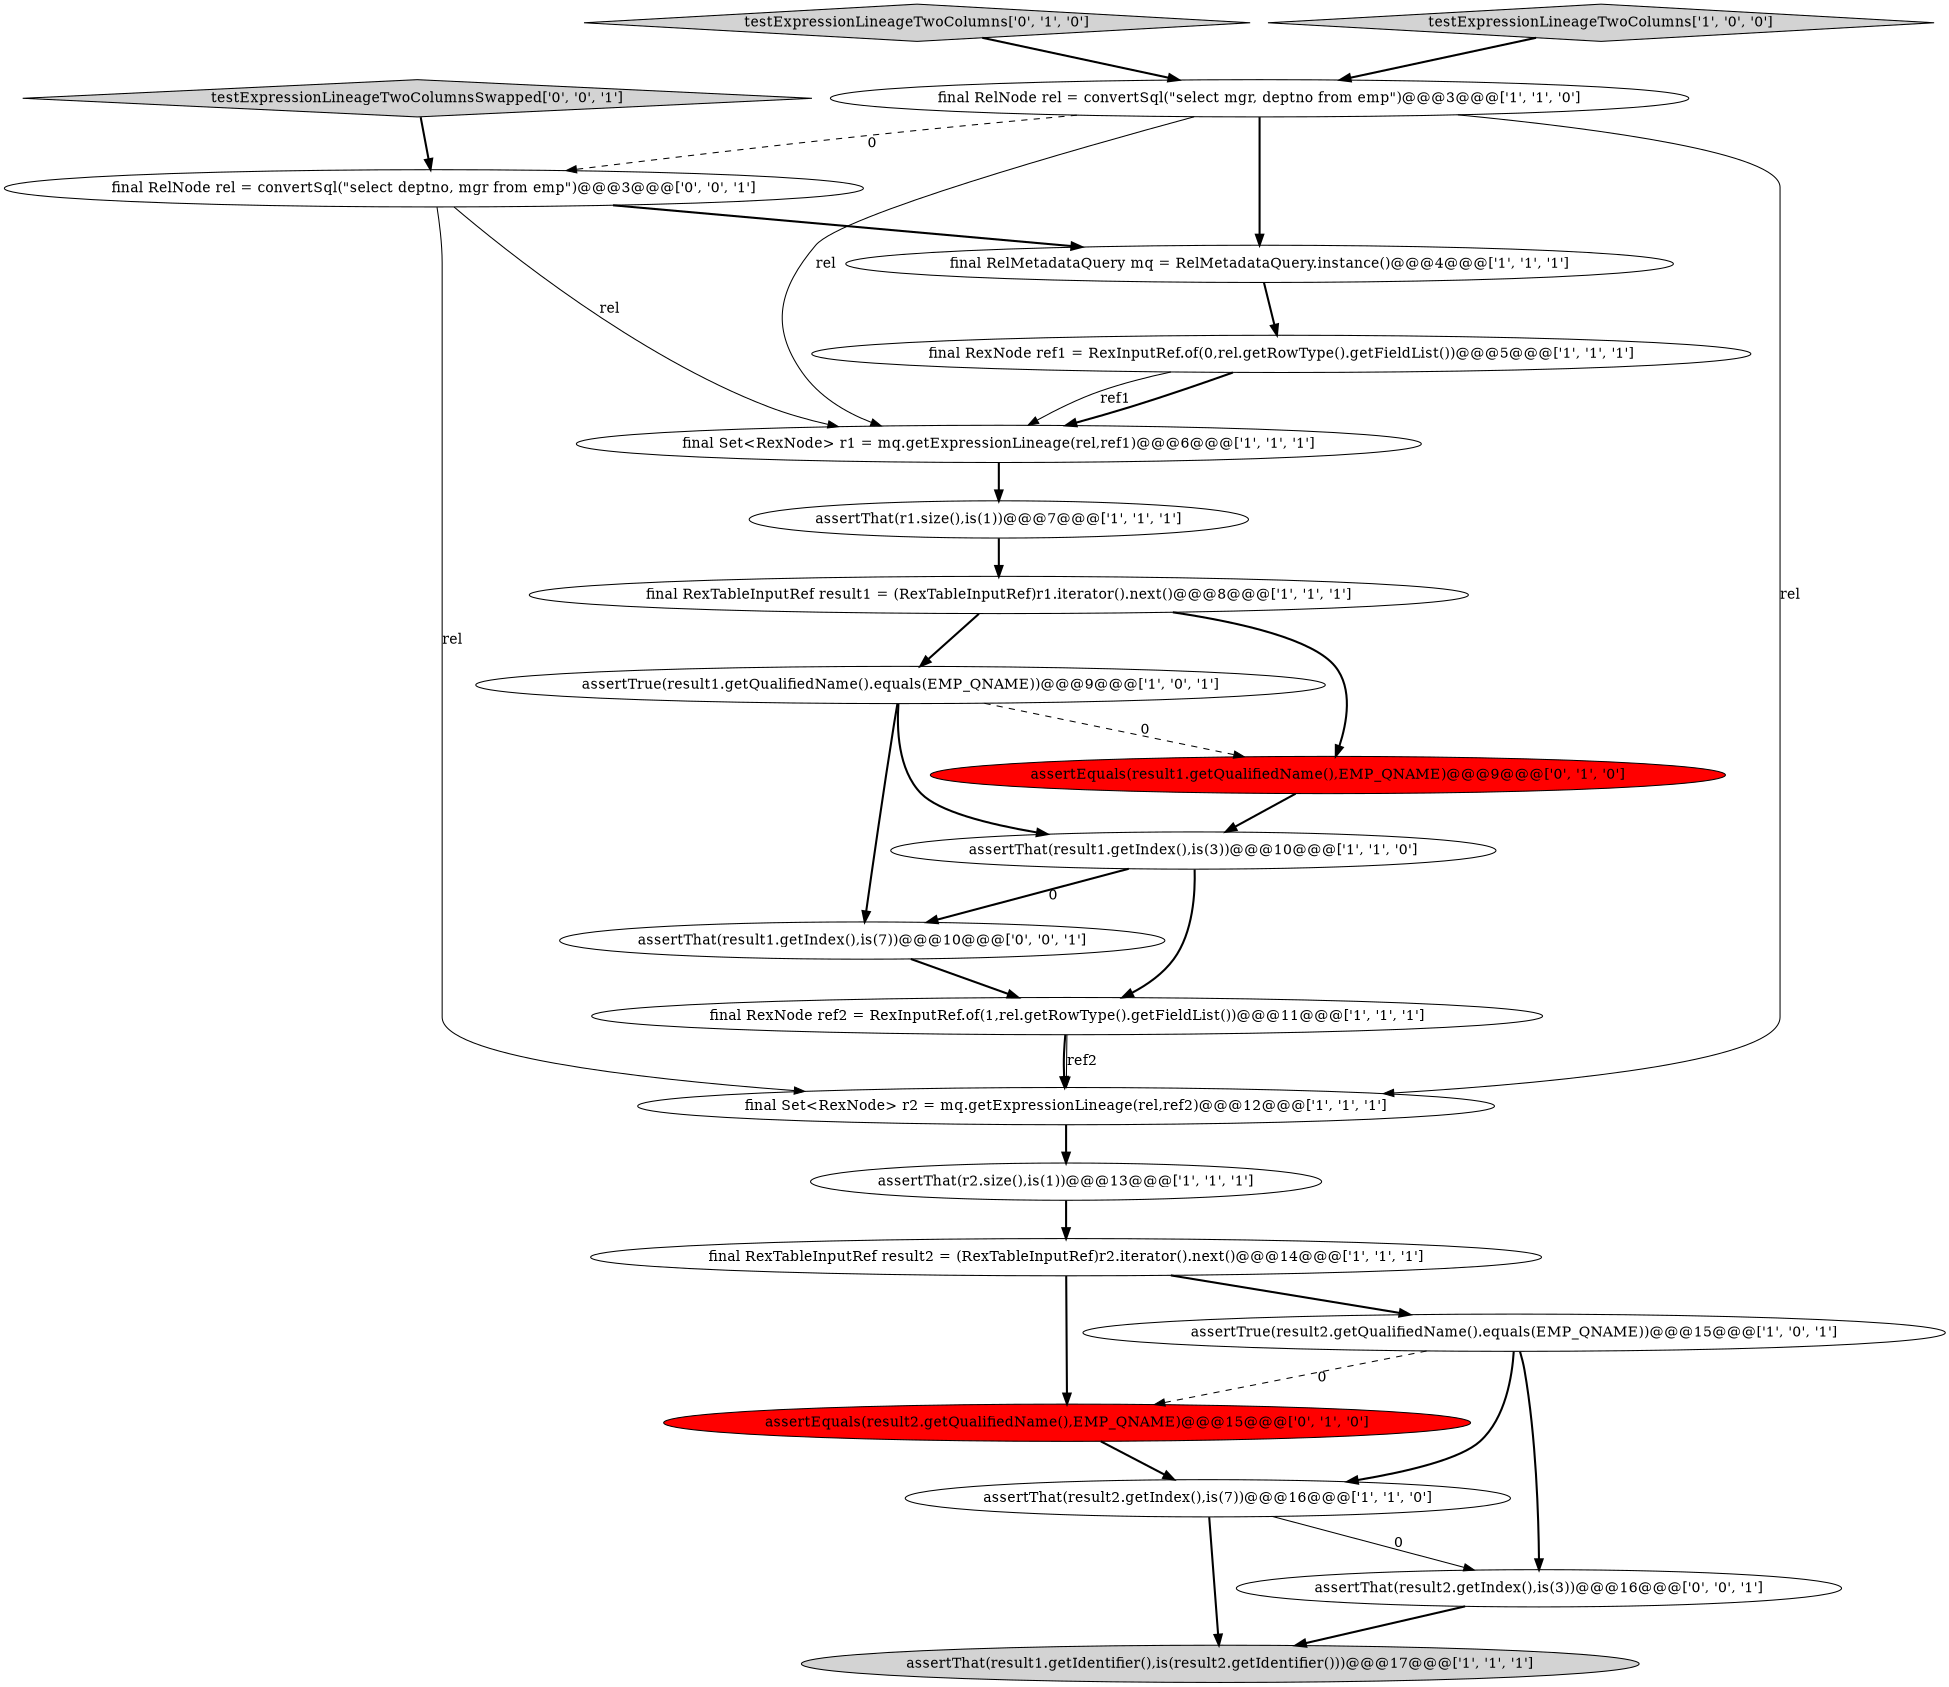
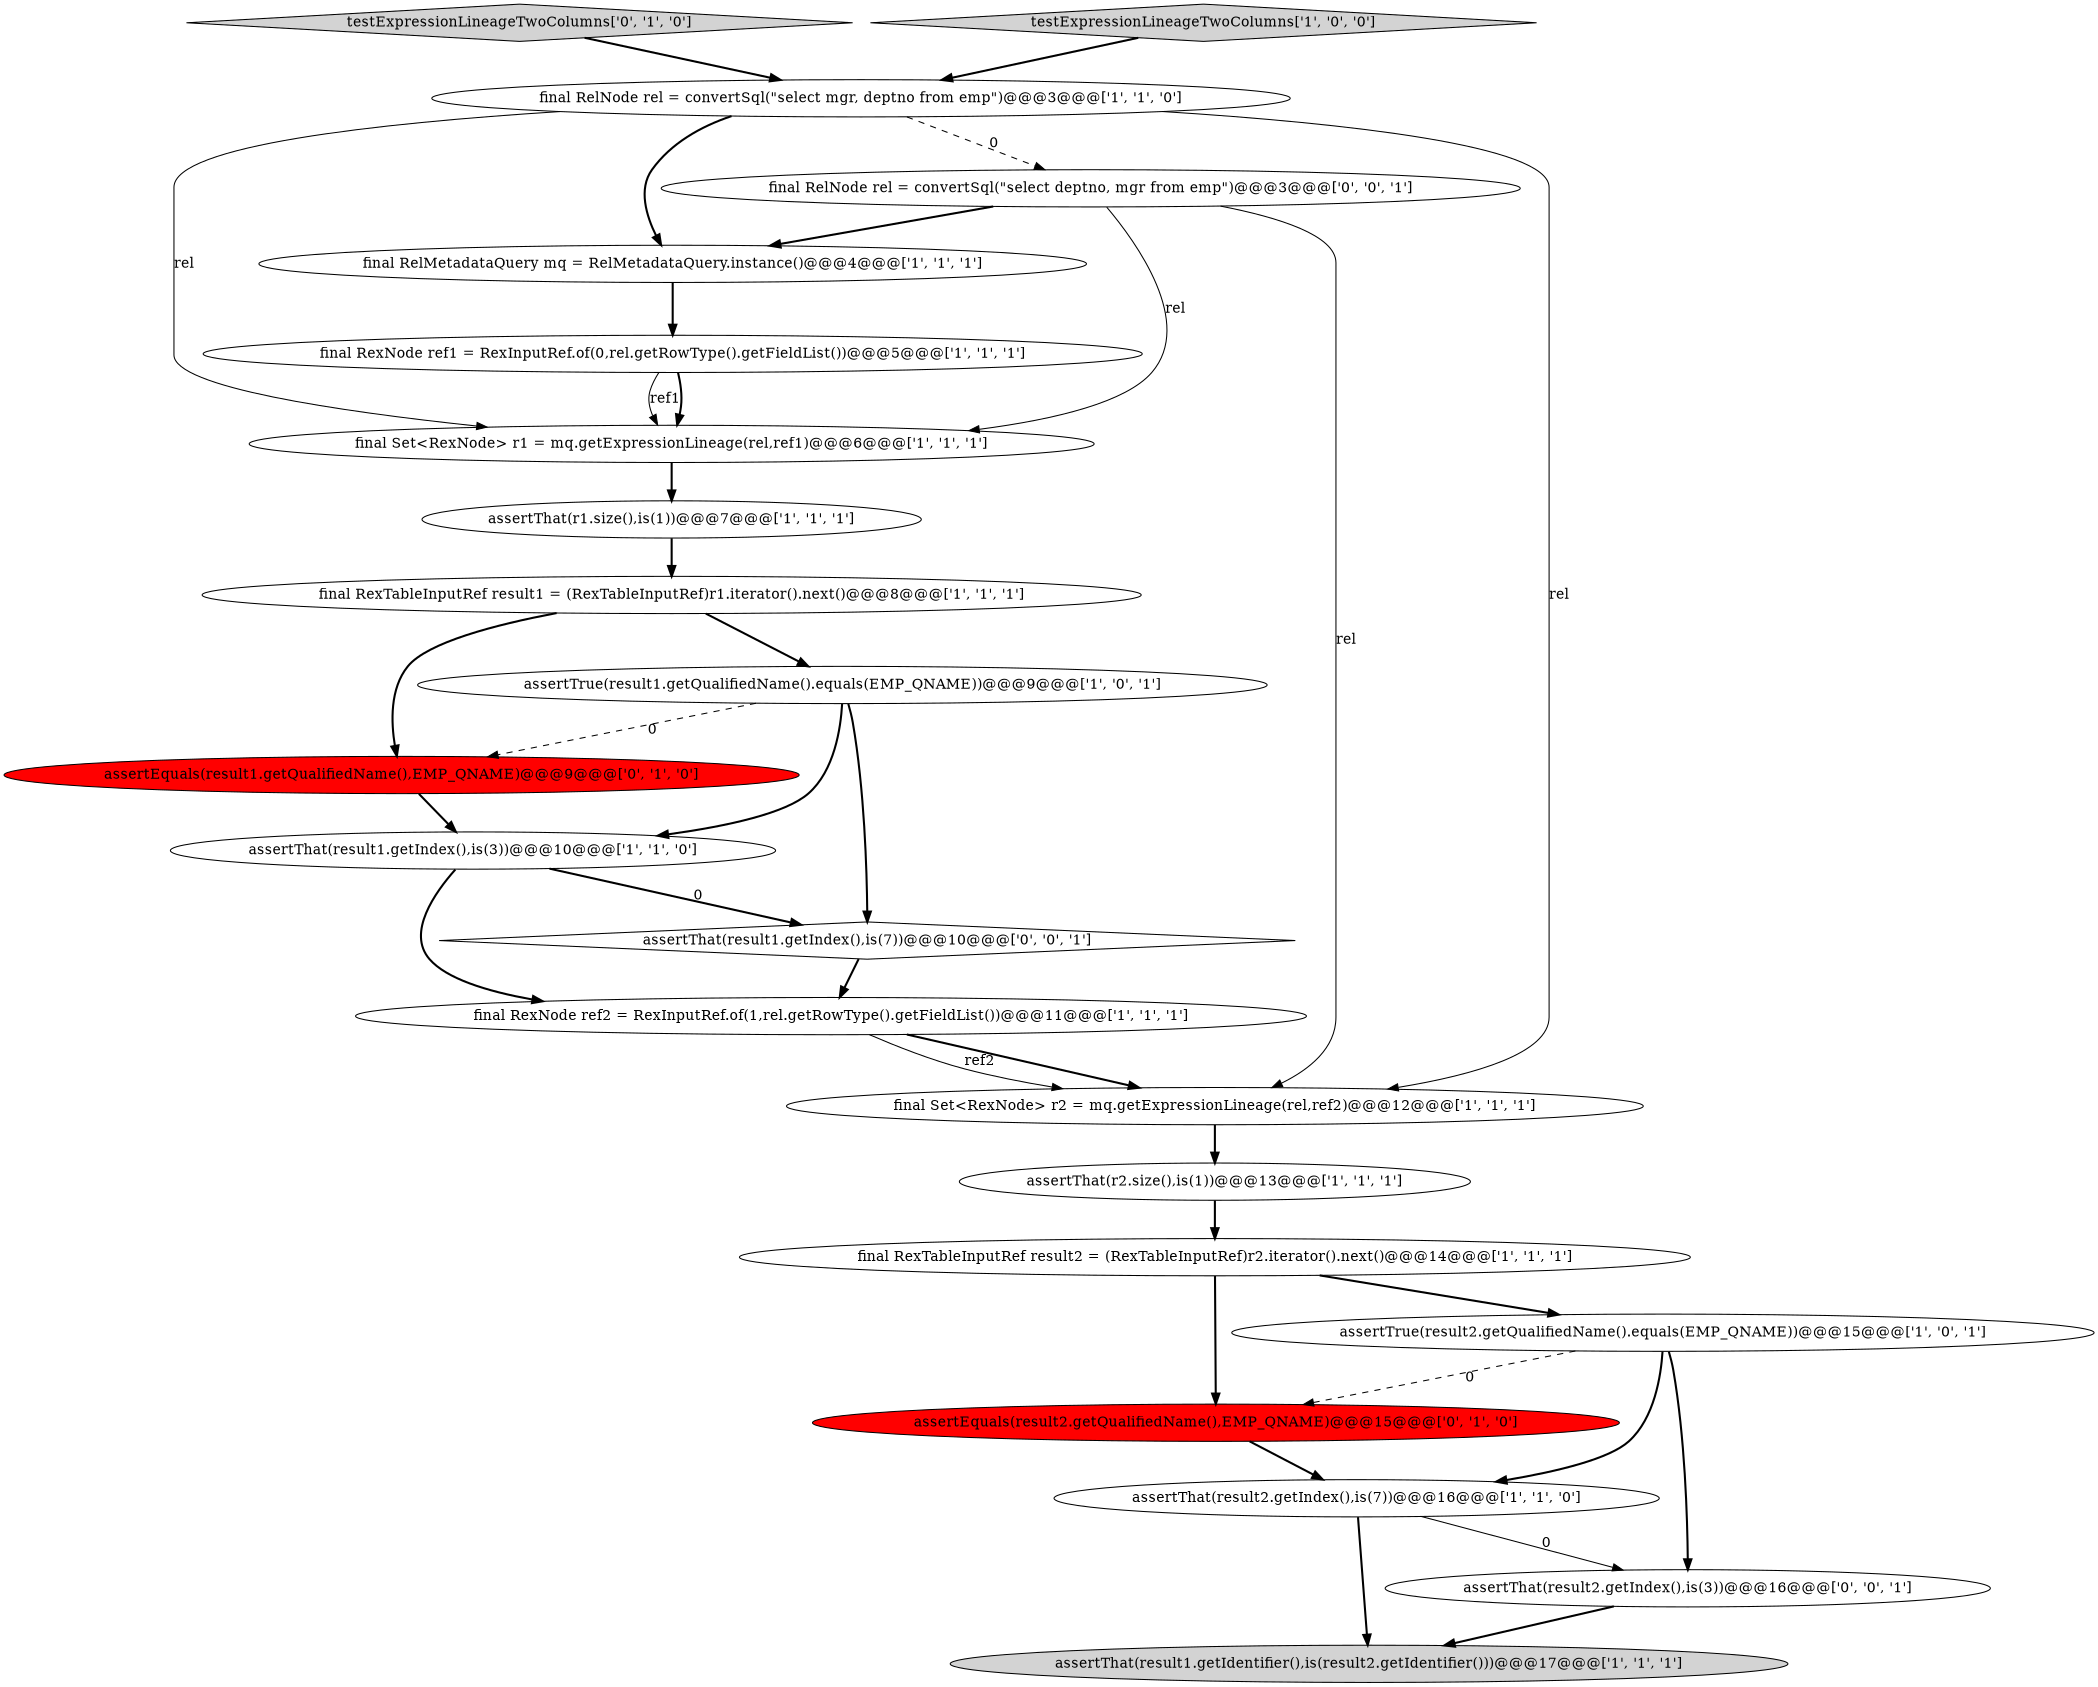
node "testExpressionLineageTwoColumnsSwapped['0', '0', '1']": removed
node "assertThat(result1.getIndex(),is(7))@@@10@@@['0', '0', '1']": shape ellipse -> diamond
